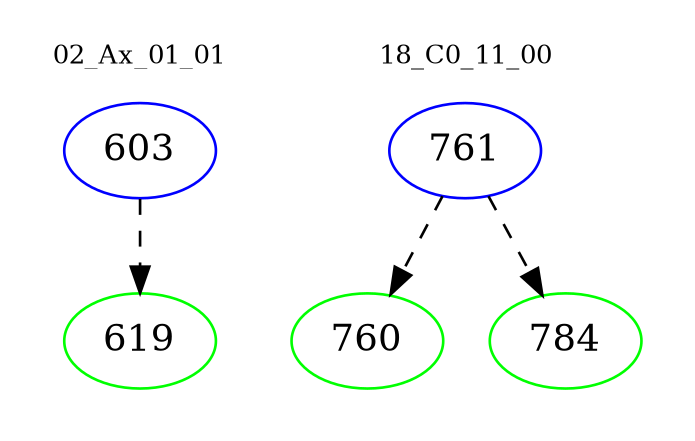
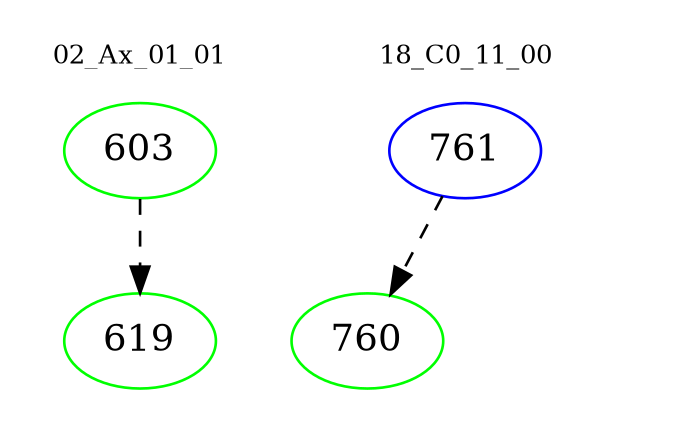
node "603": color blue -> green
node "784": removed
